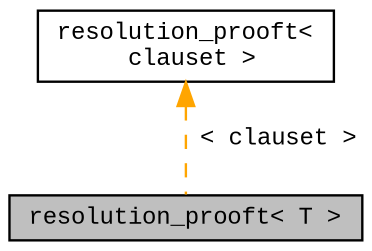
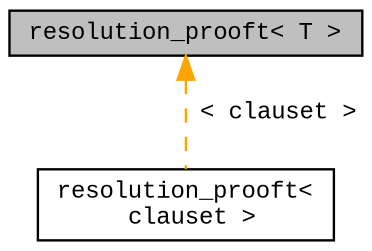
edge "resolution_prooft< T >" -> "resolution_prooft< clauset >": reversed
